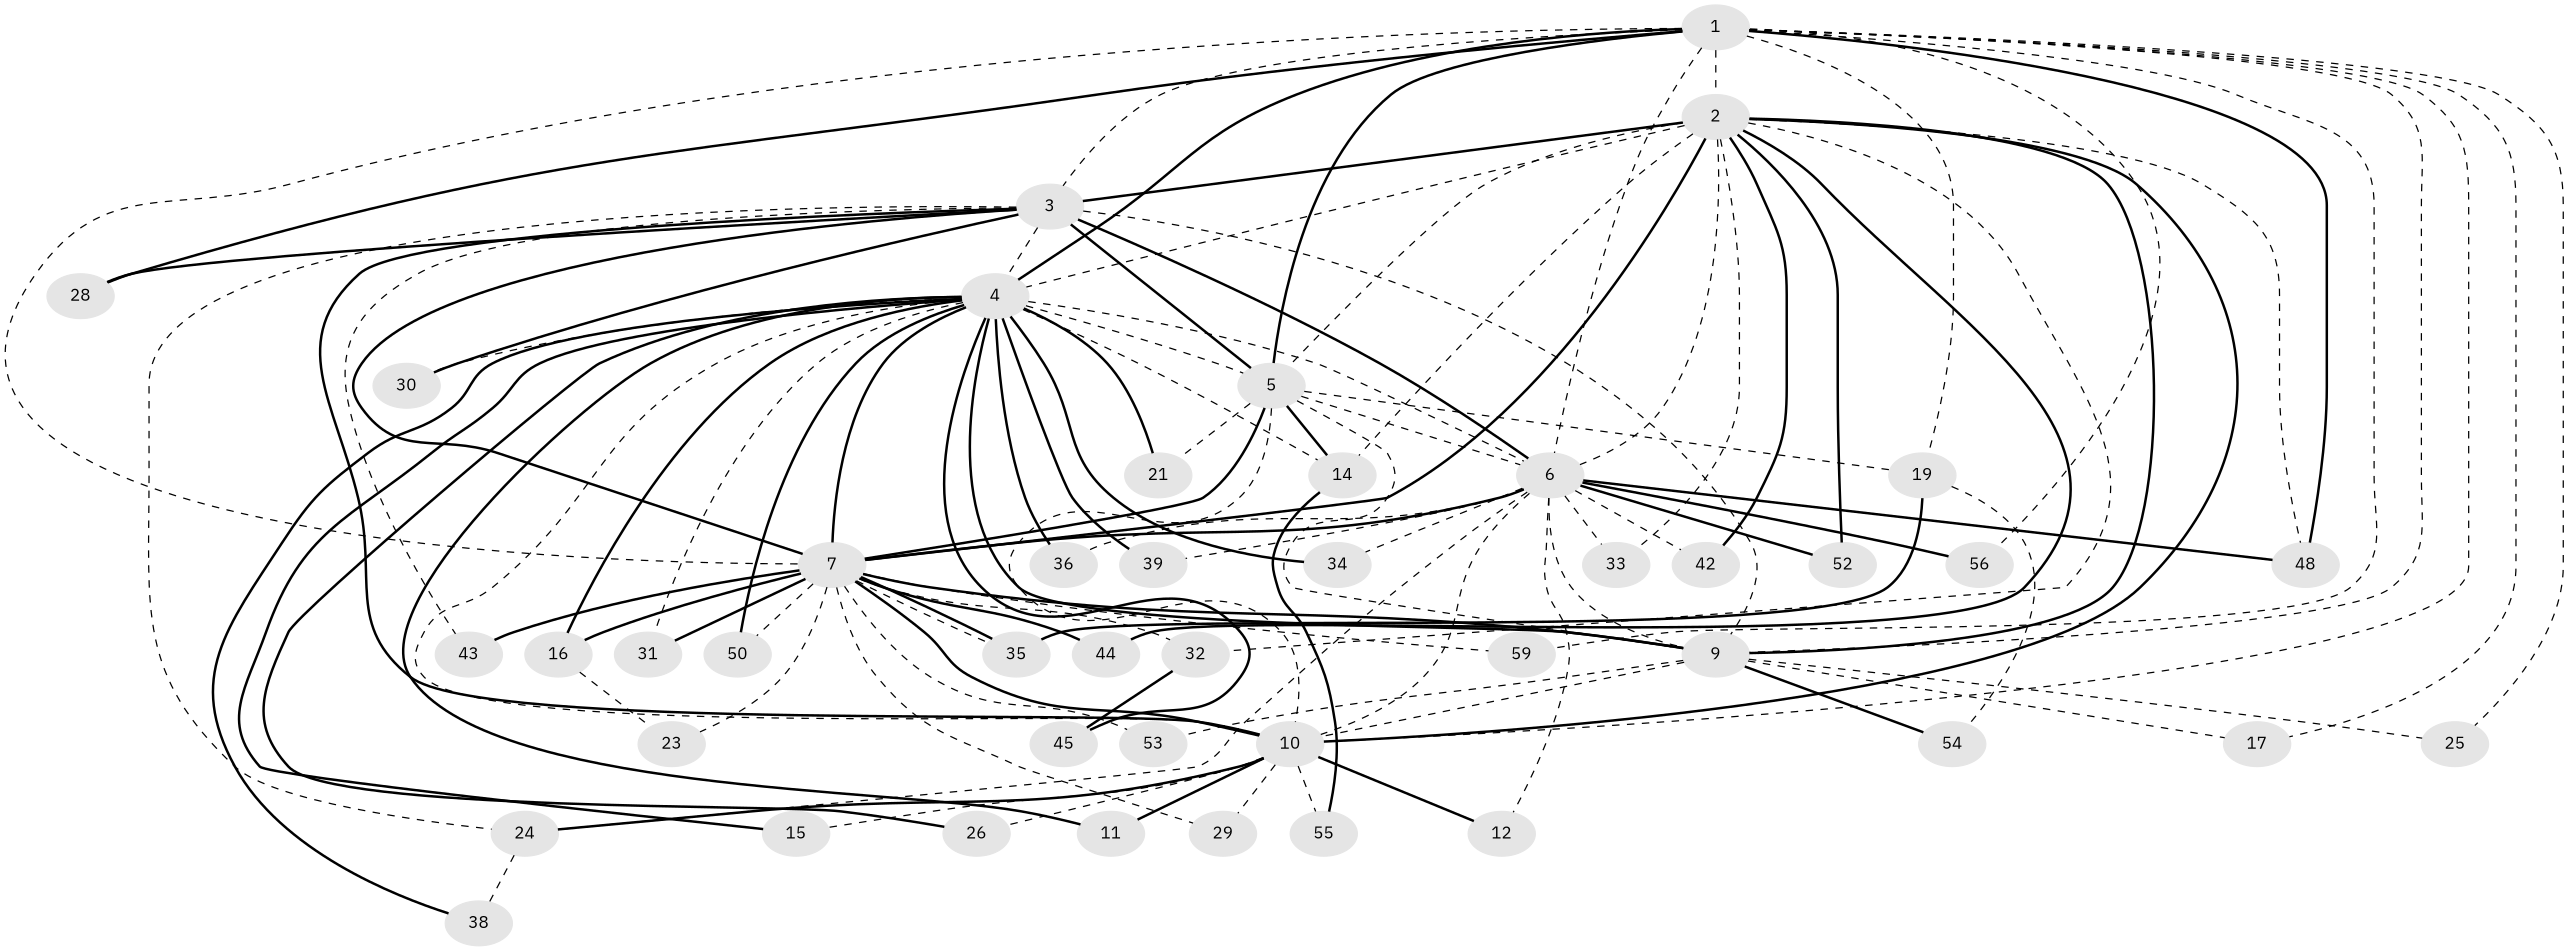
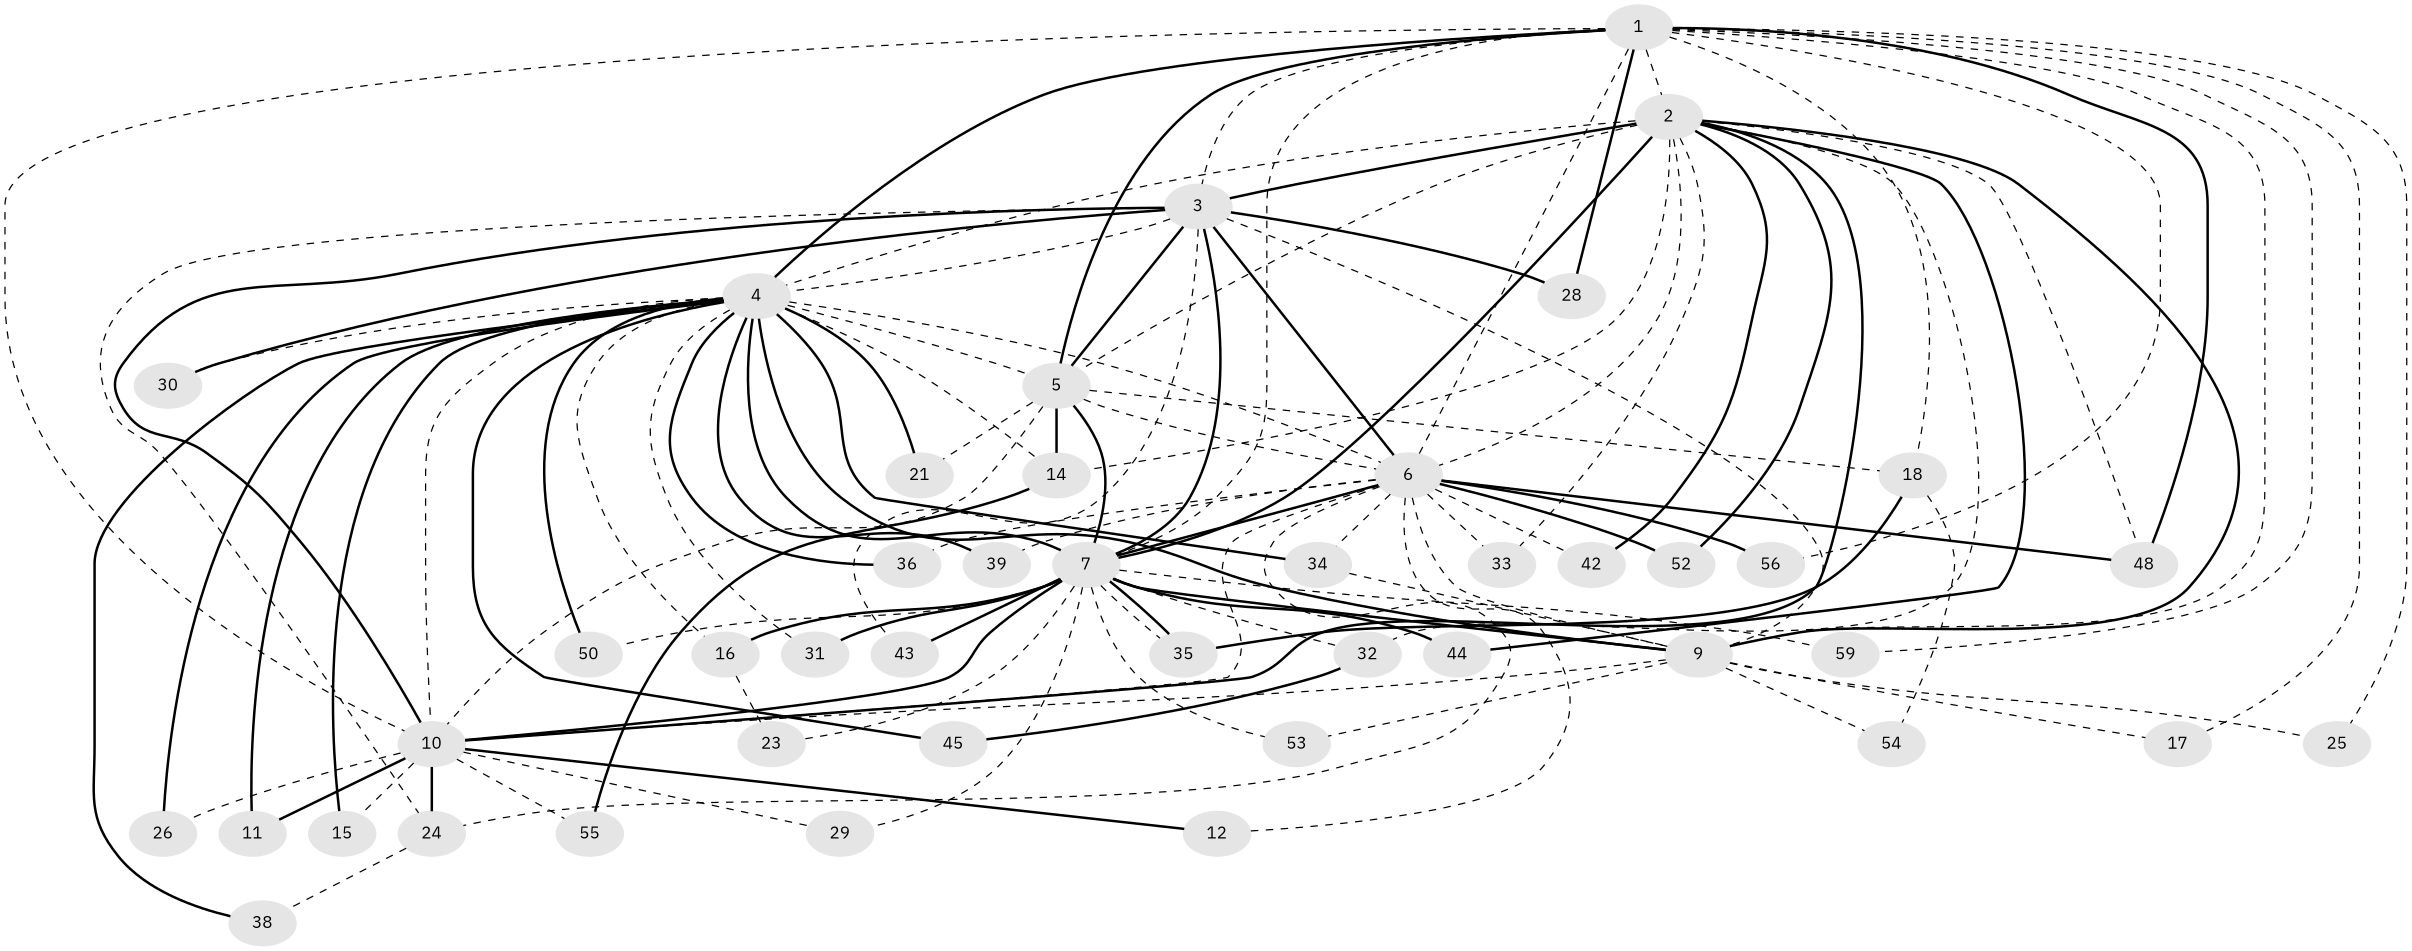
edge "4" -- "16": style bold -> dashed
node "19": label "19" -> "18"
edge "5" -- "9": now "34" -- "9"
edge "9" -- "54": style bold -> dashed
